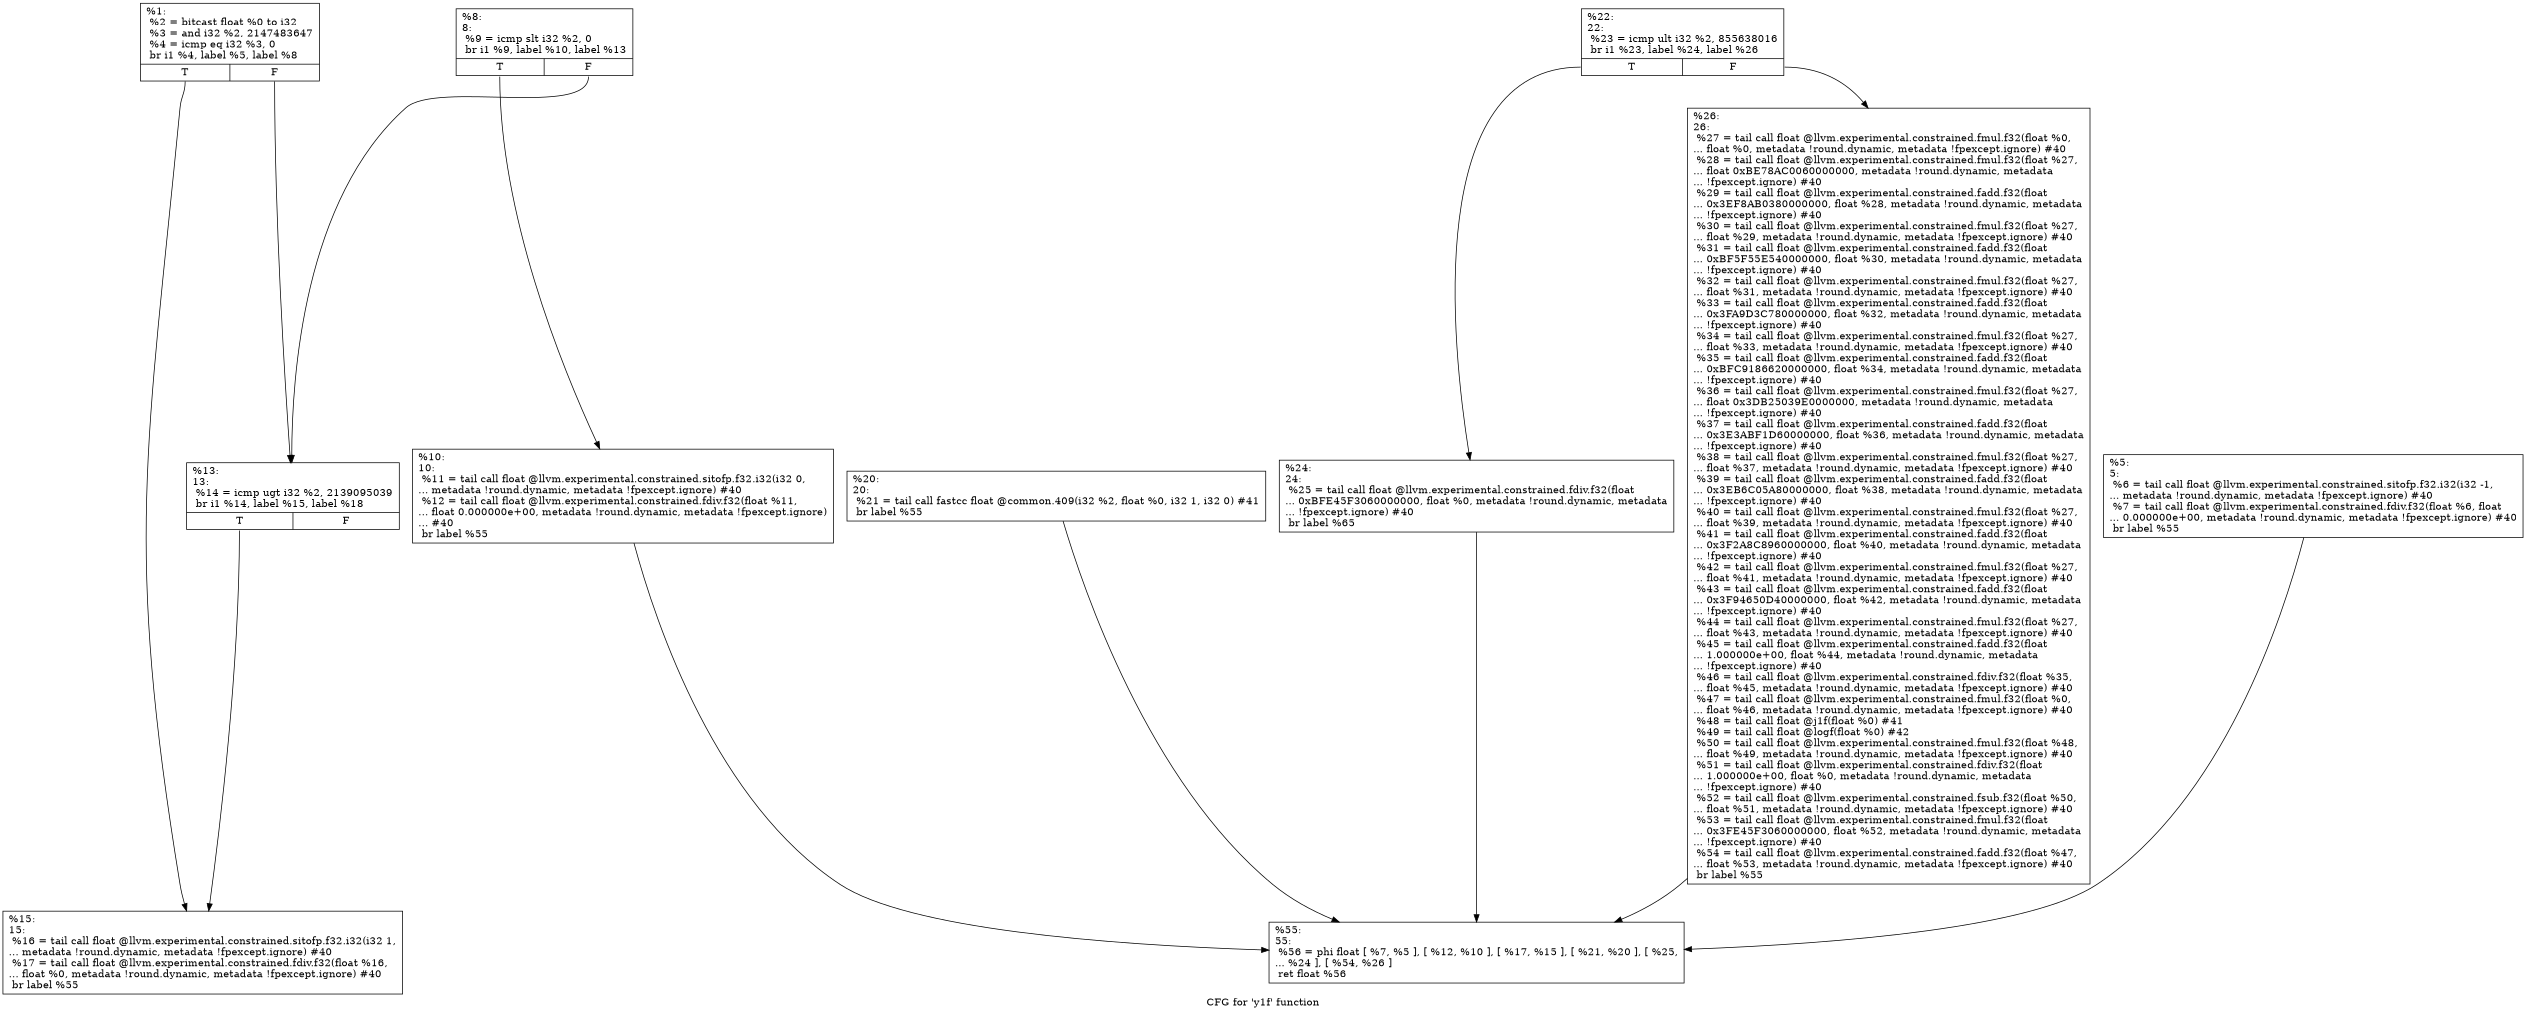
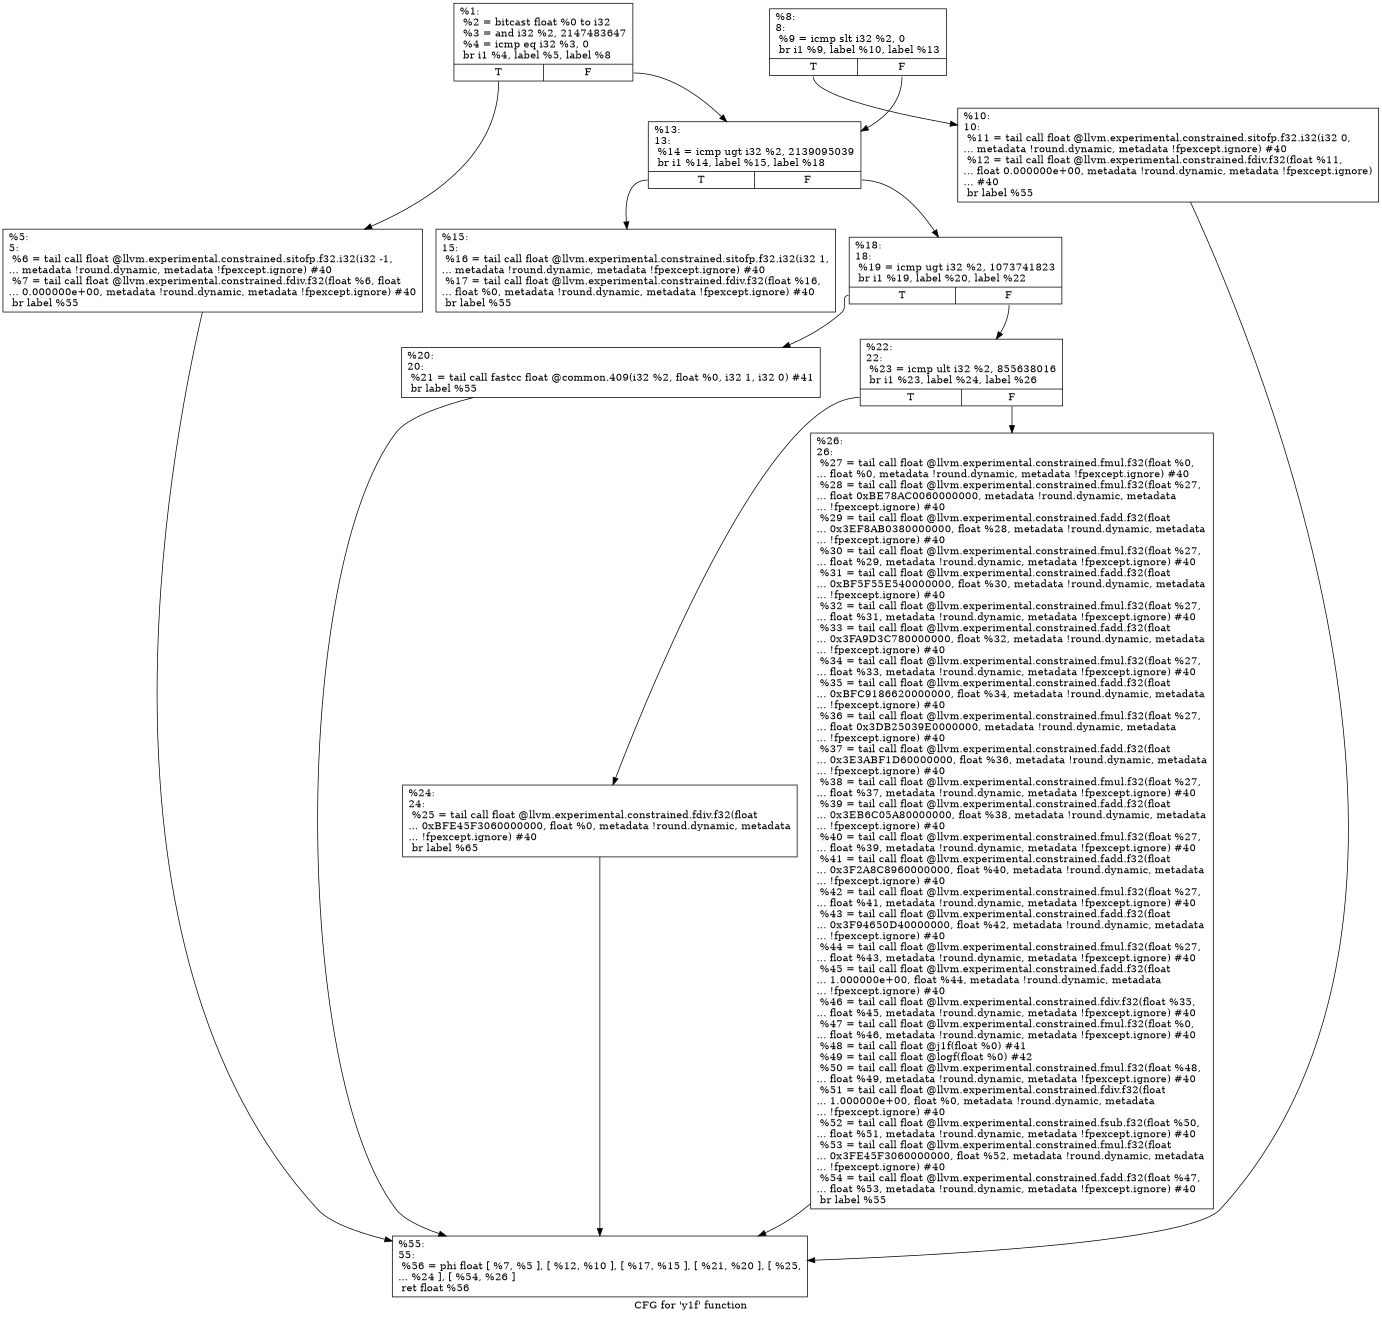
node "%18:": added
edge "%1:" -> "%15:": now "%1:" -> "%5:"
